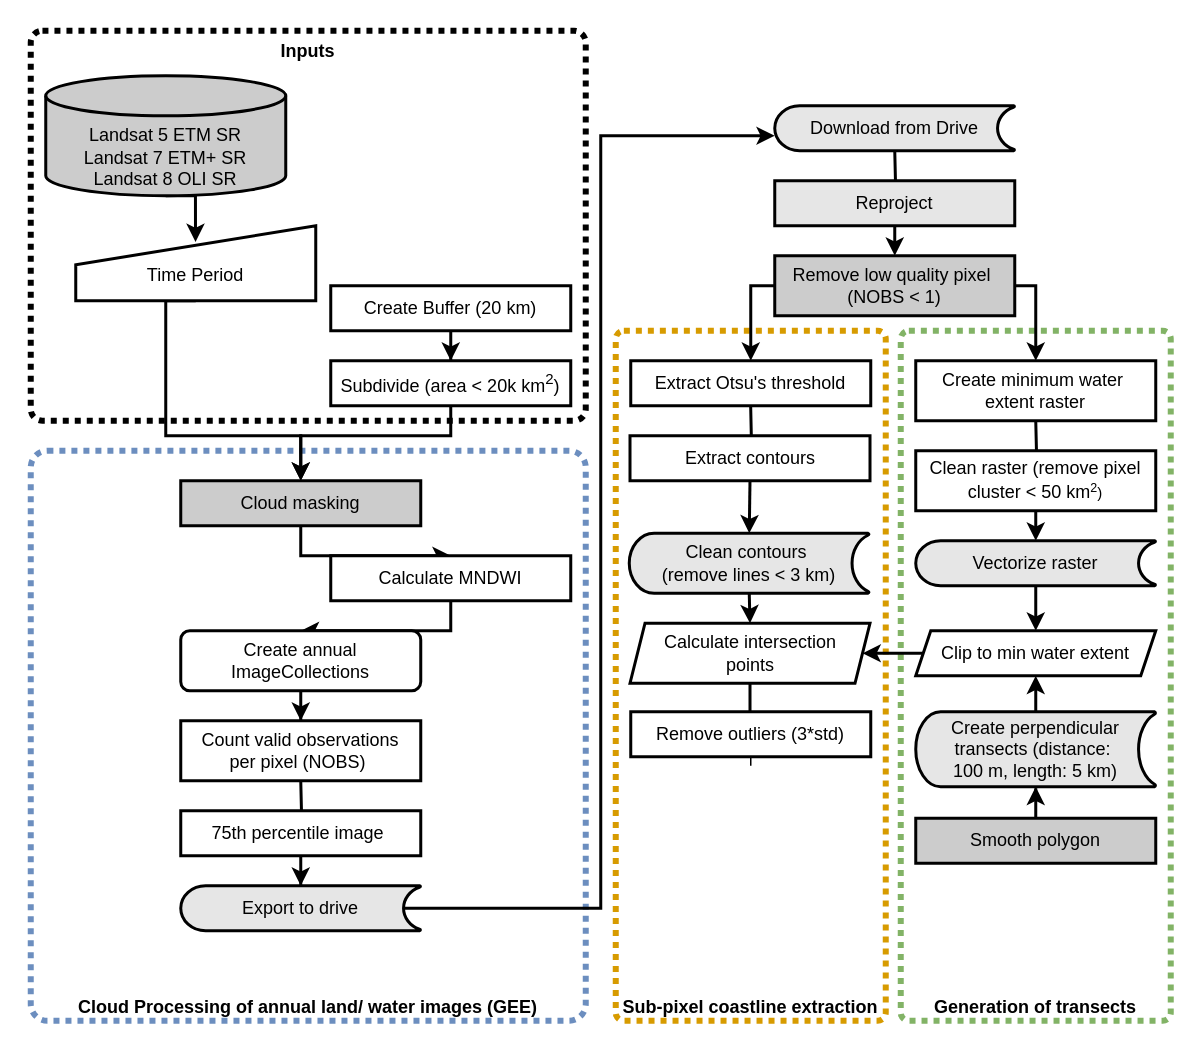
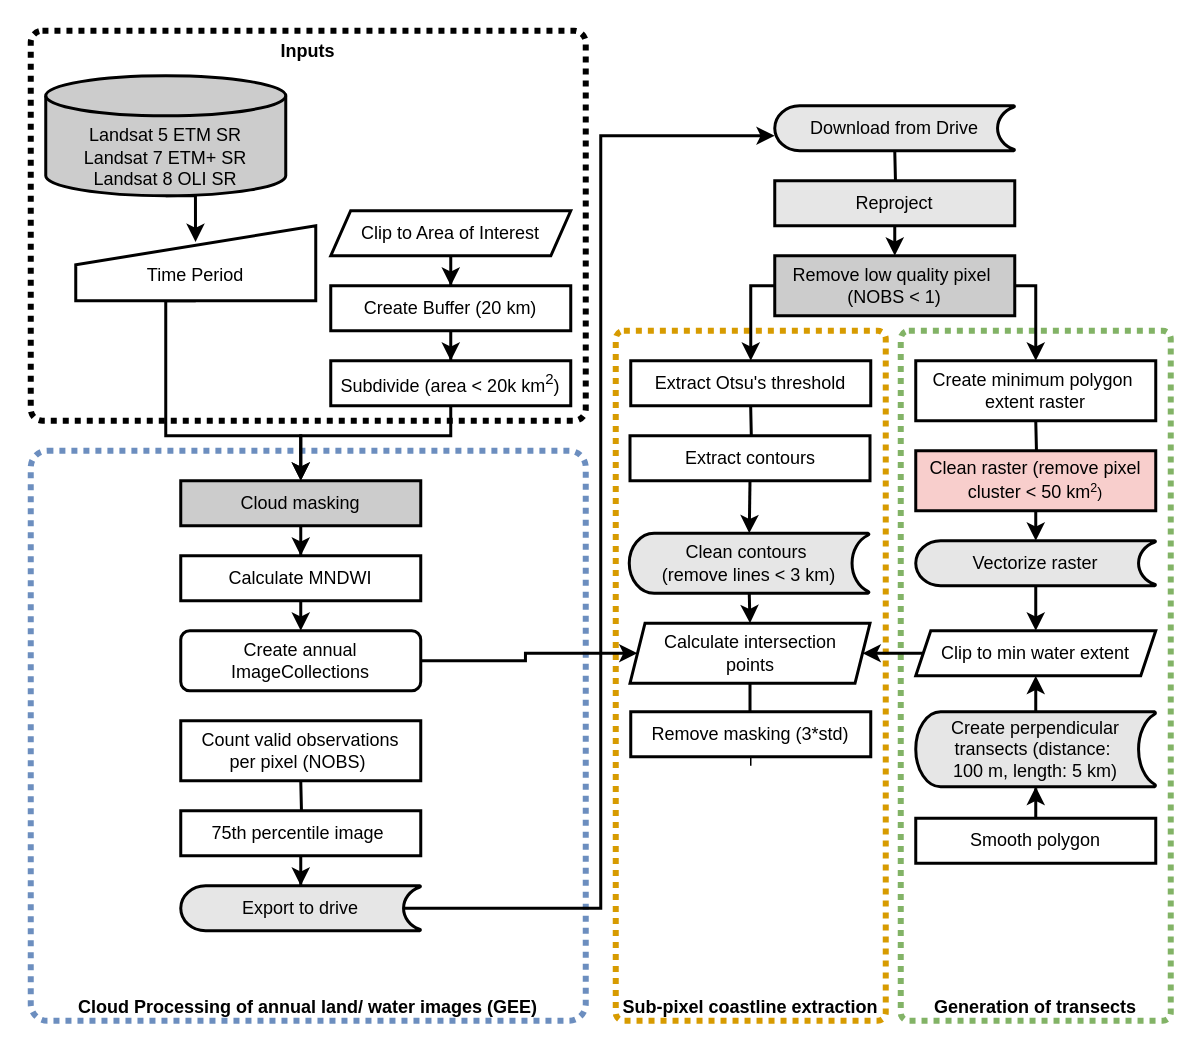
node "Clip to Area of Interest": added
edge "Clip to Area of Interest" -> "Create Buffer (20 km)": added
node "Create minimum water extent raster": label "Create minimum water extent raster" -> "Create minimum polygon extent raster"
node "Clean raster (remove pixel cluster < 50 km2)": fillcolor #ffffff -> #f8cecc
node "Calculate MNDWI": moved (451, 578) -> (301, 578)
edge "Create annual ImageCollections" -> "Count valid observations per pixel (NOBS)": now "Create annual ImageCollections" -> "Calculate intersection points"
node "Remove outliers (3*std)": label "Remove outliers (3*std)" -> "Remove masking (3*std)"
node "Smooth polygon": fillcolor #cccccc -> #ffffff
